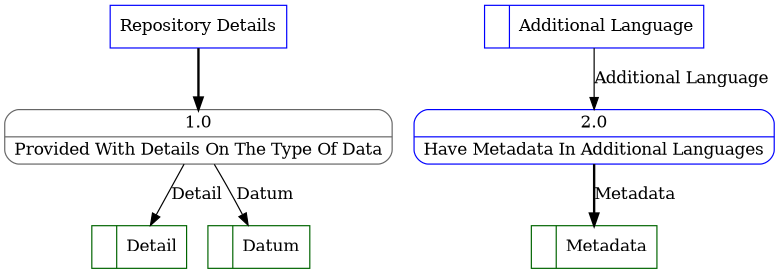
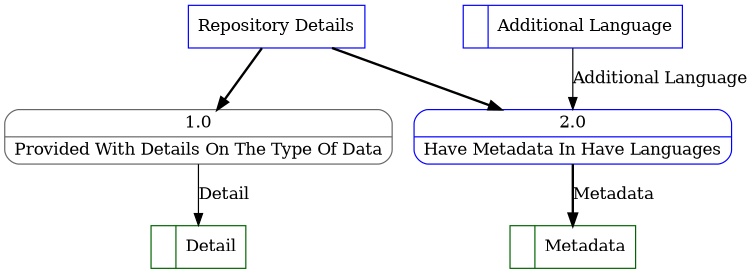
edge "Repository Details" -> "2.0": added
node "2.0": text "Have Metadata In Additional Languages" -> "Have Metadata In Have Languages"
node "Datum": removed
